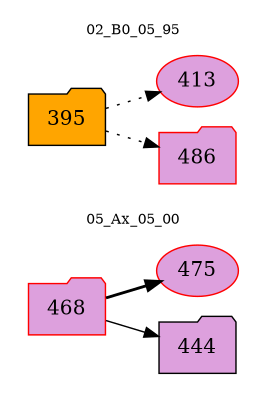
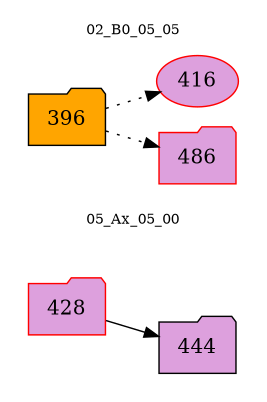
cluster "02_B0_05_95": label "02_B0_05_95" -> "02_B0_05_05"
node "413": label "413" -> "416"
node "395": label "395" -> "396"
node "475": removed
node "468": label "468" -> "428"
